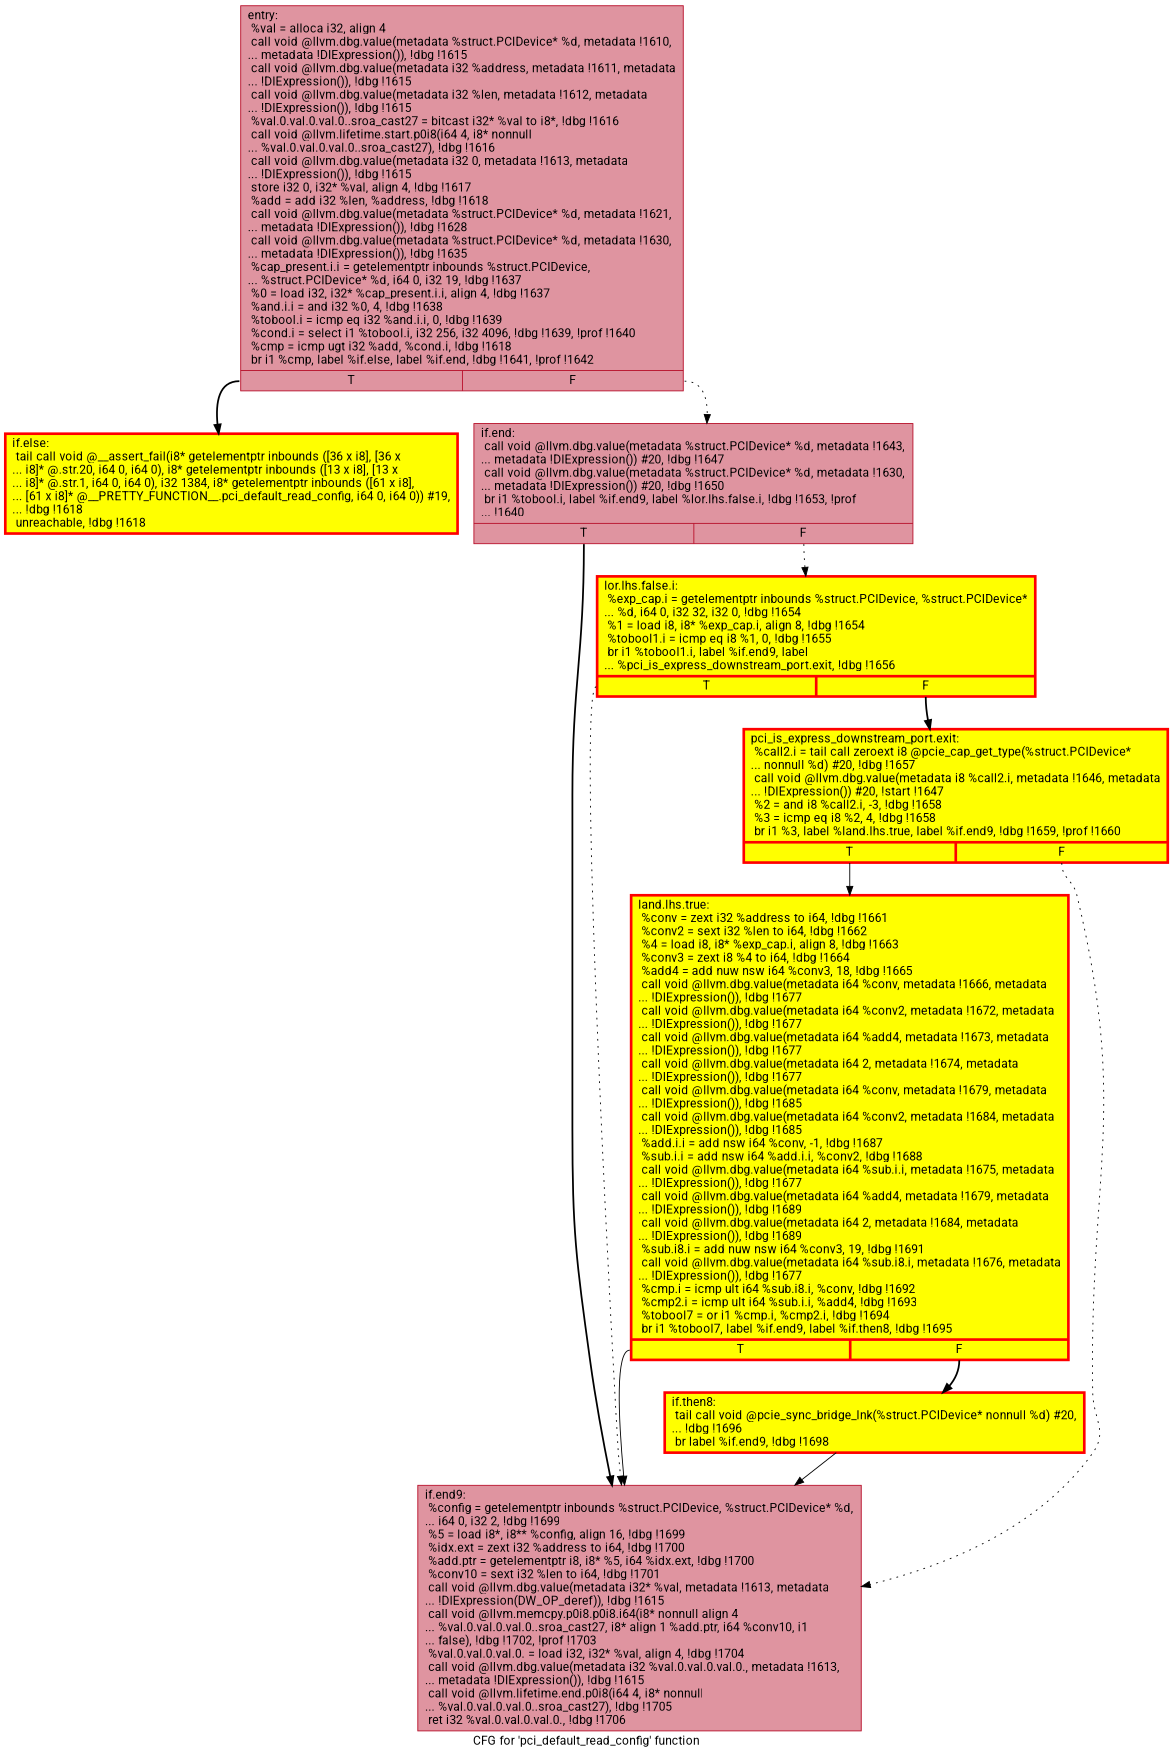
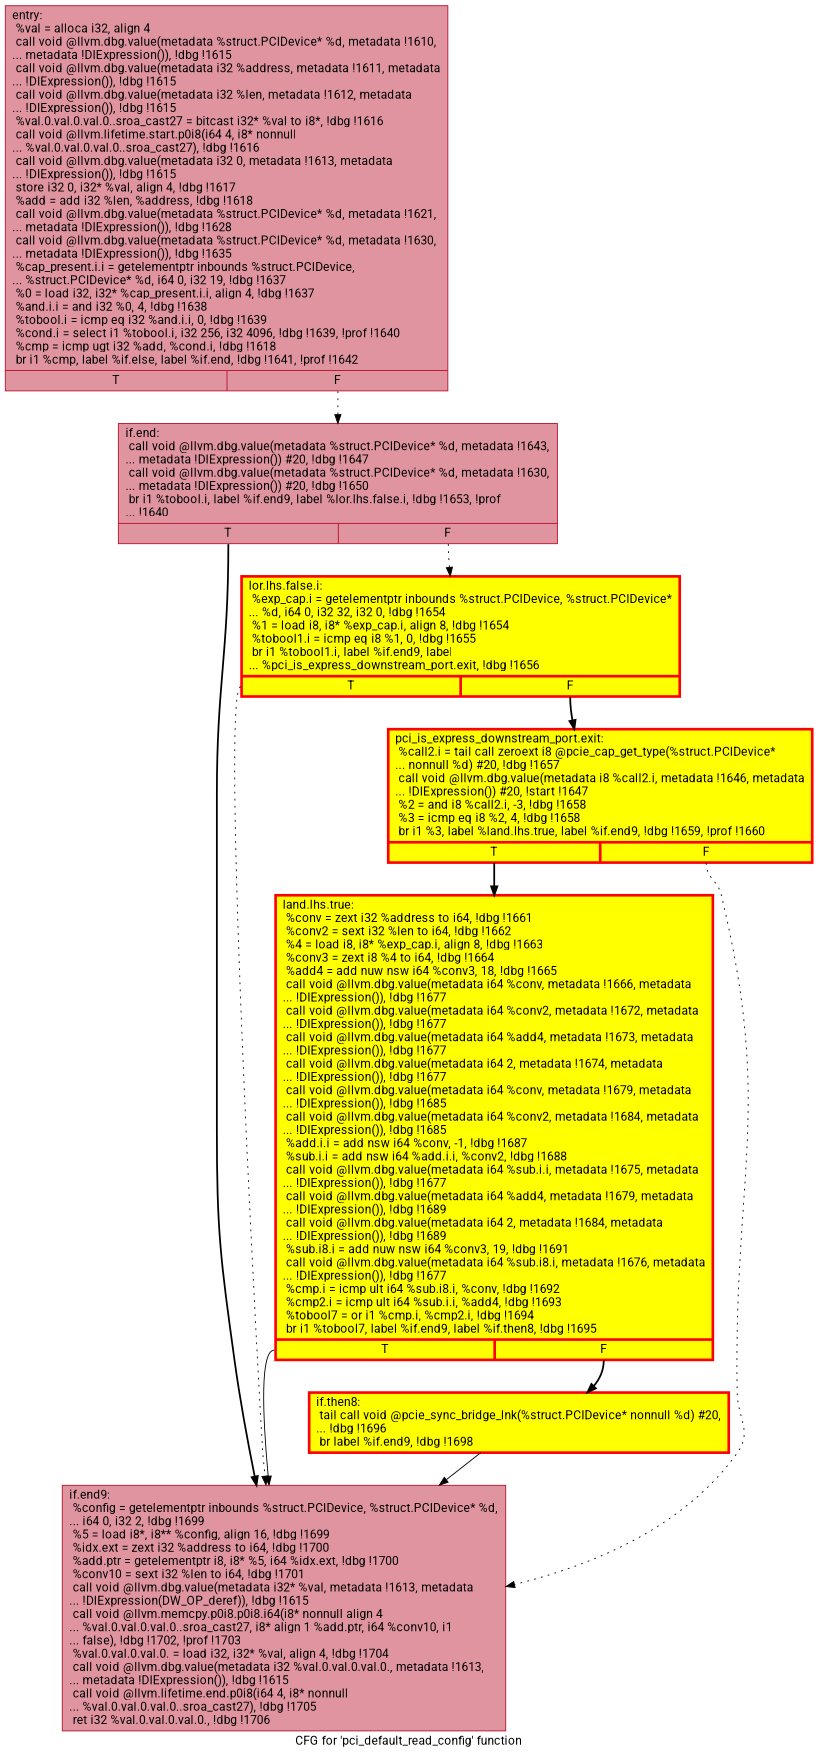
node "if.else:": removed
edge "pci_is_express_downstream_port.exit:" -> "land.lhs.true:": style solid -> bold
